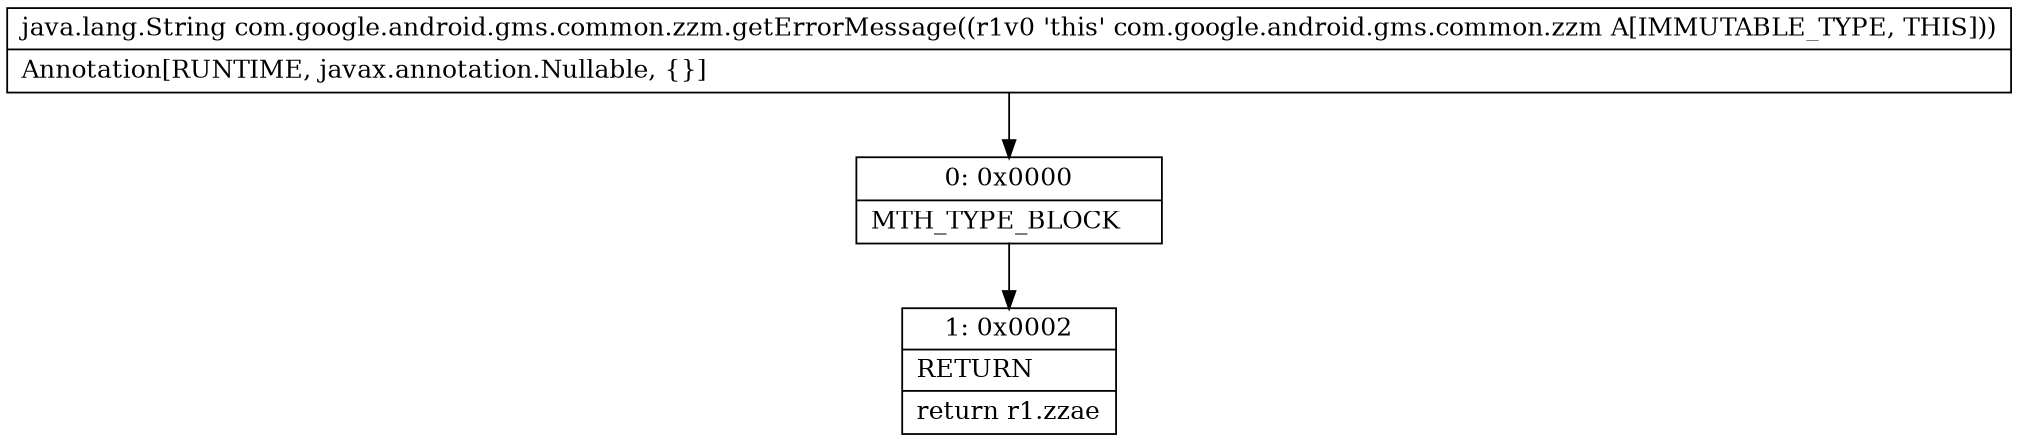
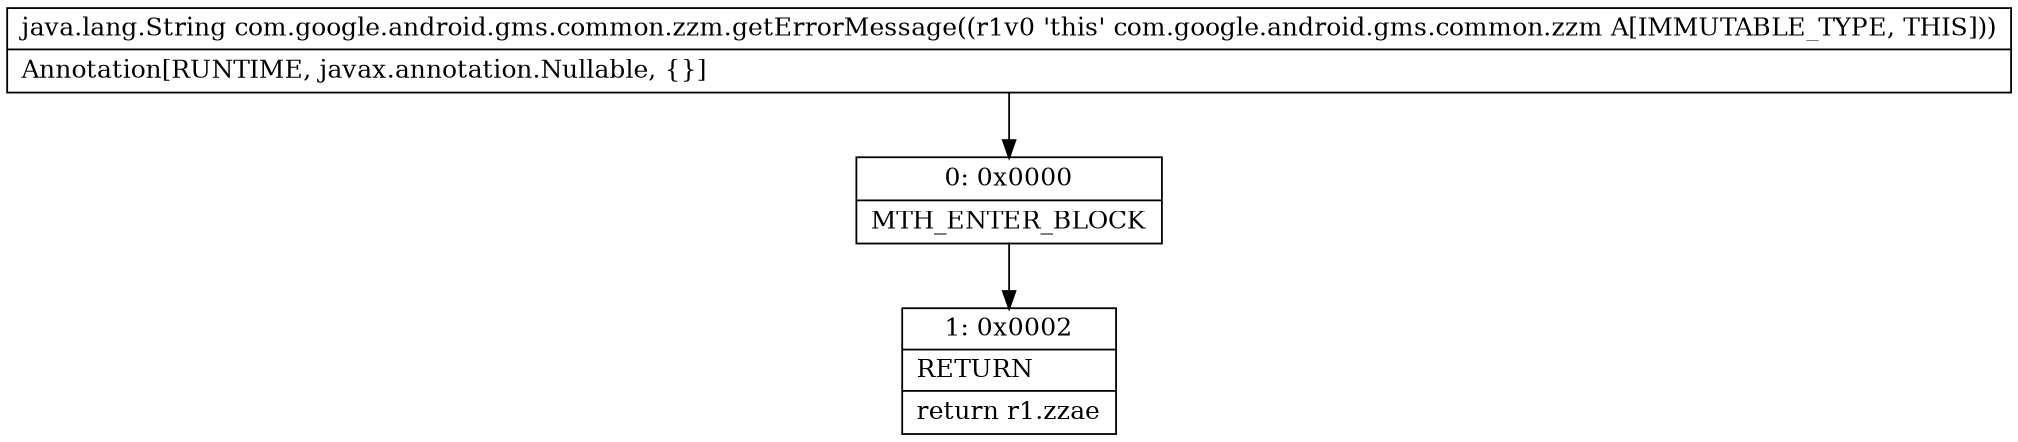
node "0: 0x0000": text "MTH_TYPE_BLOCK" -> "MTH_ENTER_BLOCK"
